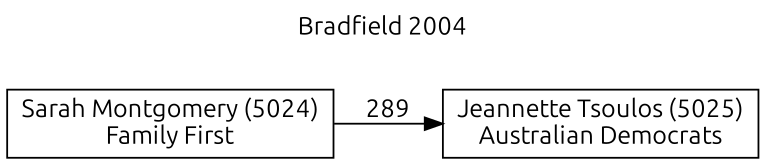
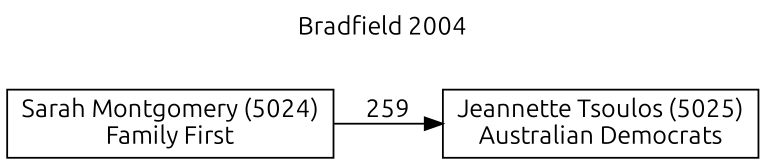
edge "Sarah Montgomery (5024) Family First" -> "Jeannette Tsoulos (5025) Australian Democrats": label "289" -> "259"
